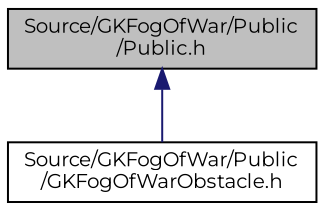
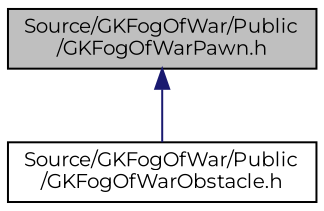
node "Source/GKFogOfWar/Public /Public.h": label "Source/GKFogOfWar/Public /Public.h" -> "Source/GKFogOfWar/Public /GKFogOfWarPawn.h"
